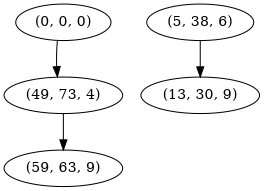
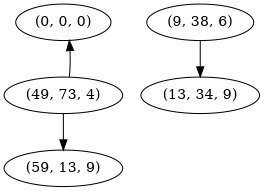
node "(5, 38, 6)": label "(5, 38, 6)" -> "(9, 38, 6)"
edge "(0, 0, 0)" -> "(49, 73, 4)": reversed
node "(13, 30, 9)": label "(13, 30, 9)" -> "(13, 34, 9)"
node "(59, 63, 9)": label "(59, 63, 9)" -> "(59, 13, 9)"
